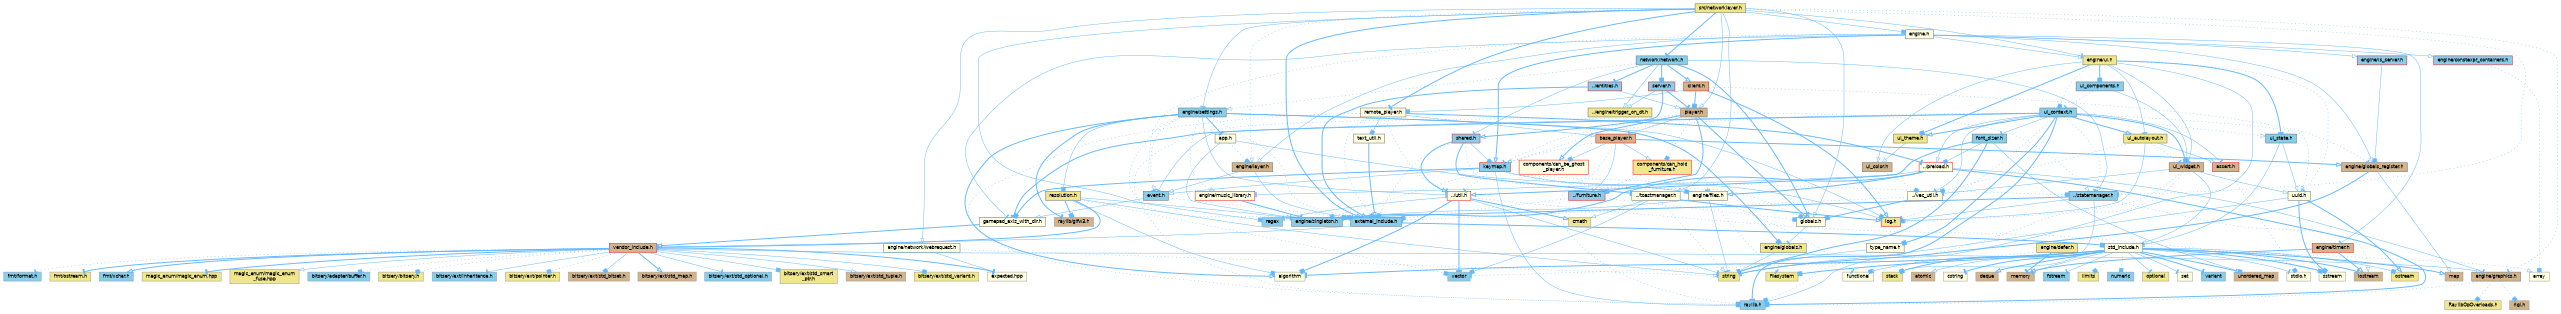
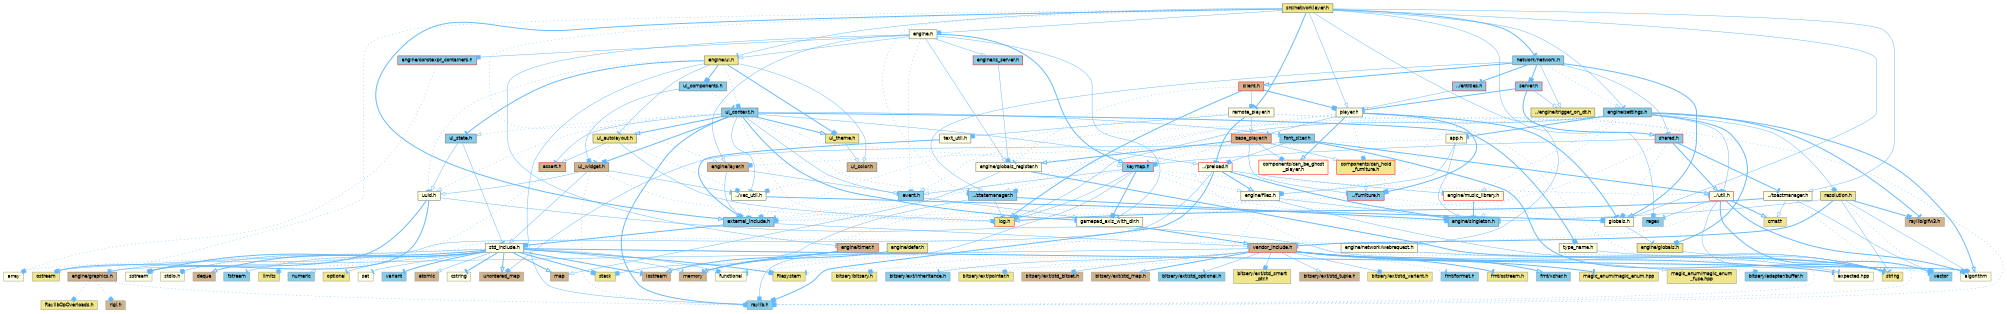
edge "engine.h" -> "engine/constexpr_containers.h": arrowhead onormal -> box
edge "../entities.h" -> "external_include.h": removed
edge "engine/ui.h" -> "ui_widget.h": removed
node "player.h": fillcolor tan -> lightyellow
node "engine/globals_register.h": fillcolor tan -> lightyellow
edge "std_include.h" -> "numeric": arrowhead box -> onormal
